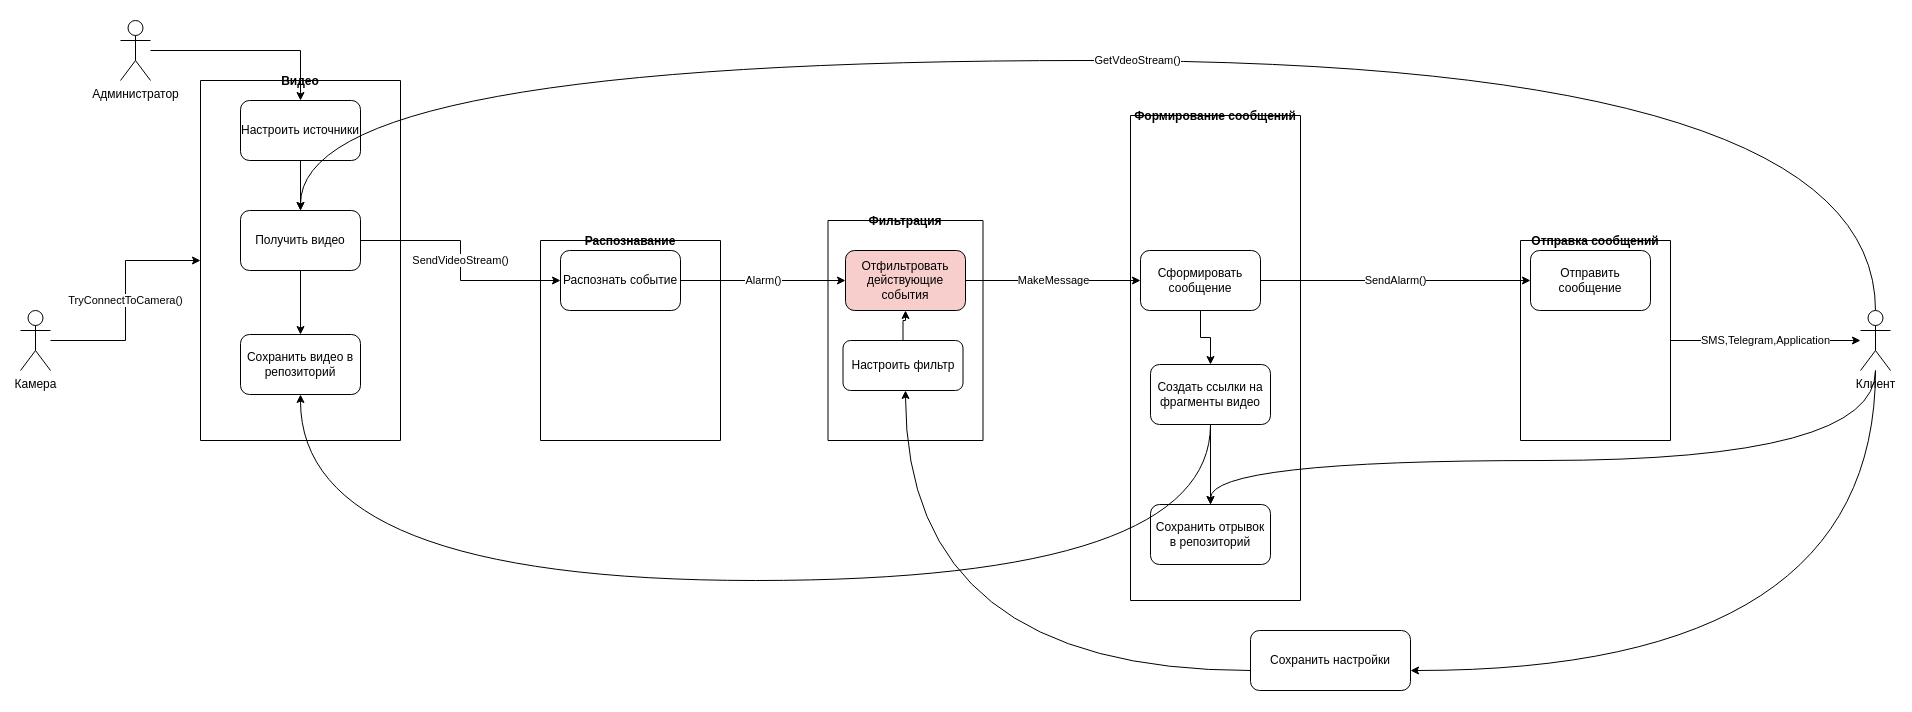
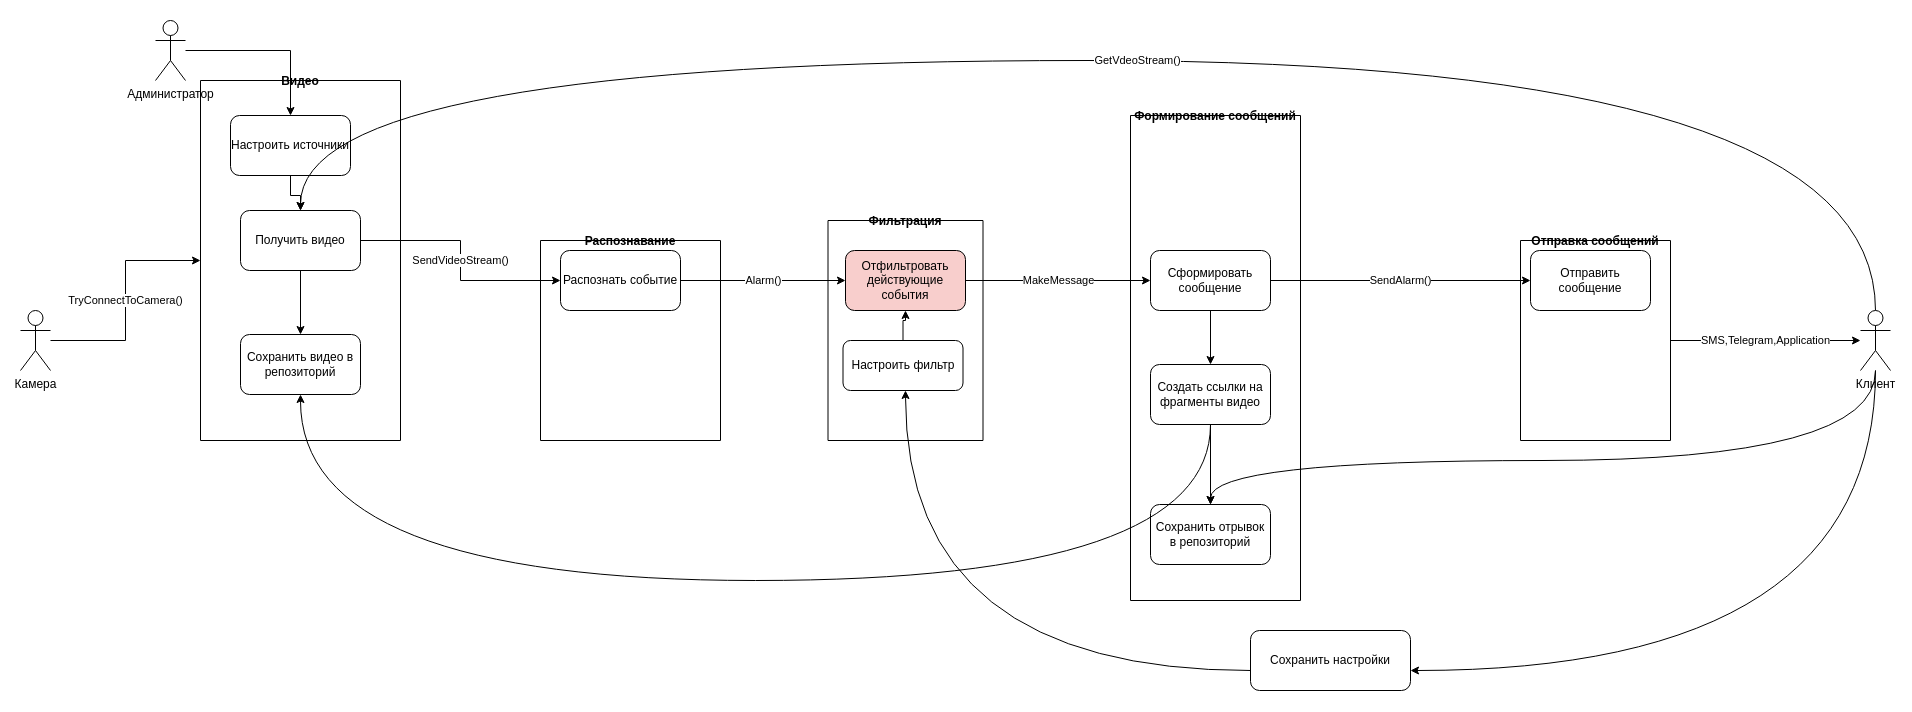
node "Администратор": moved (136, 51) -> (171, 51)
node "Настроить источники": moved (301, 131) -> (291, 146)
node "Сформировать сообщение": moved (1201, 281) -> (1211, 281)
